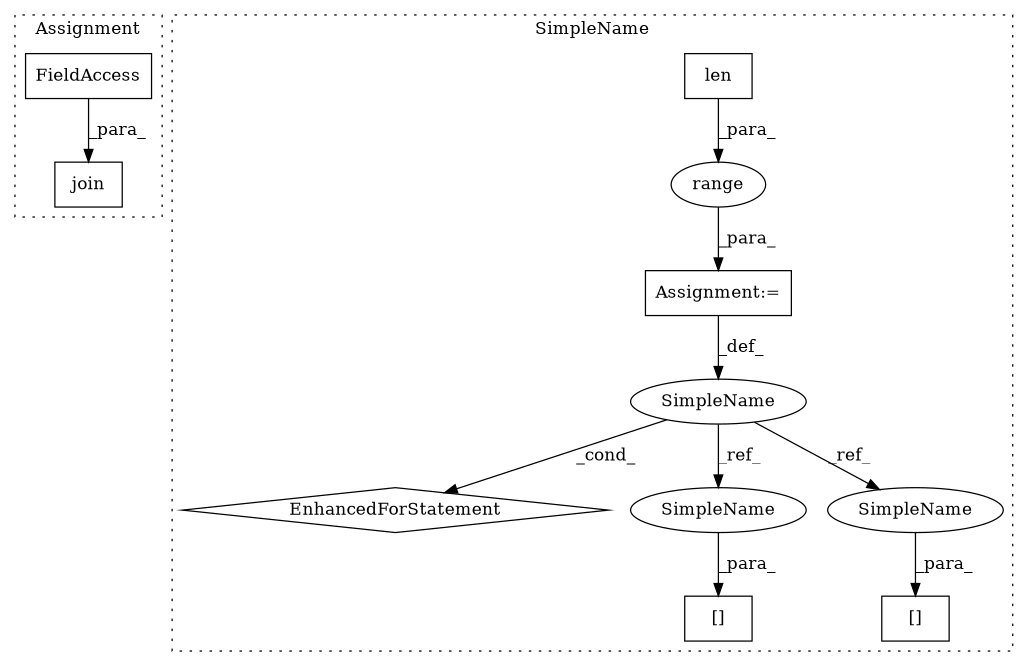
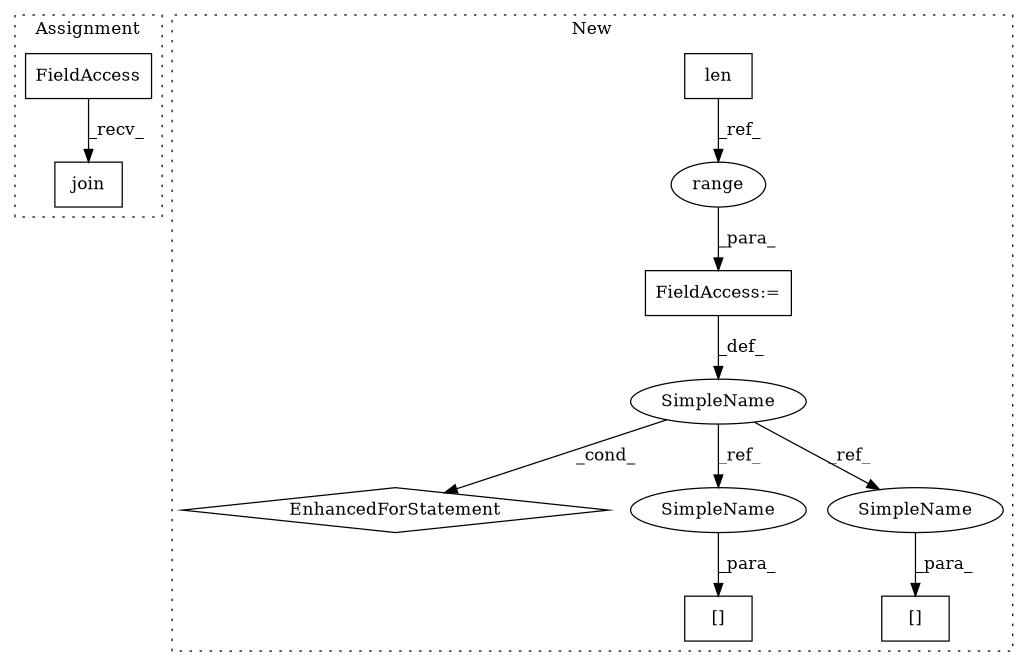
cluster "SimpleName": label "SimpleName" -> "New"
edge "FieldAccess" -> "join": label "_para_" -> "_recv_"
edge "len" -> "range": label "_para_" -> "_ref_"
node "Assignment:=": label "Assignment:=" -> "FieldAccess:="
